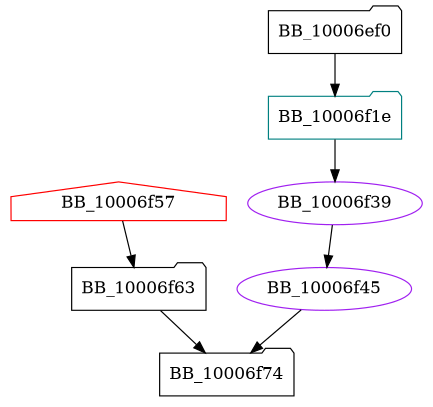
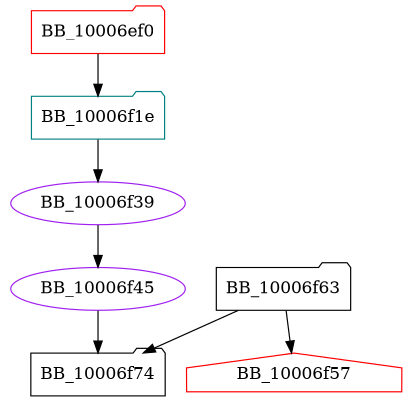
node "BB_10006ef0": color black -> red
edge "BB_10006f57" -> "BB_10006f63": reversed
